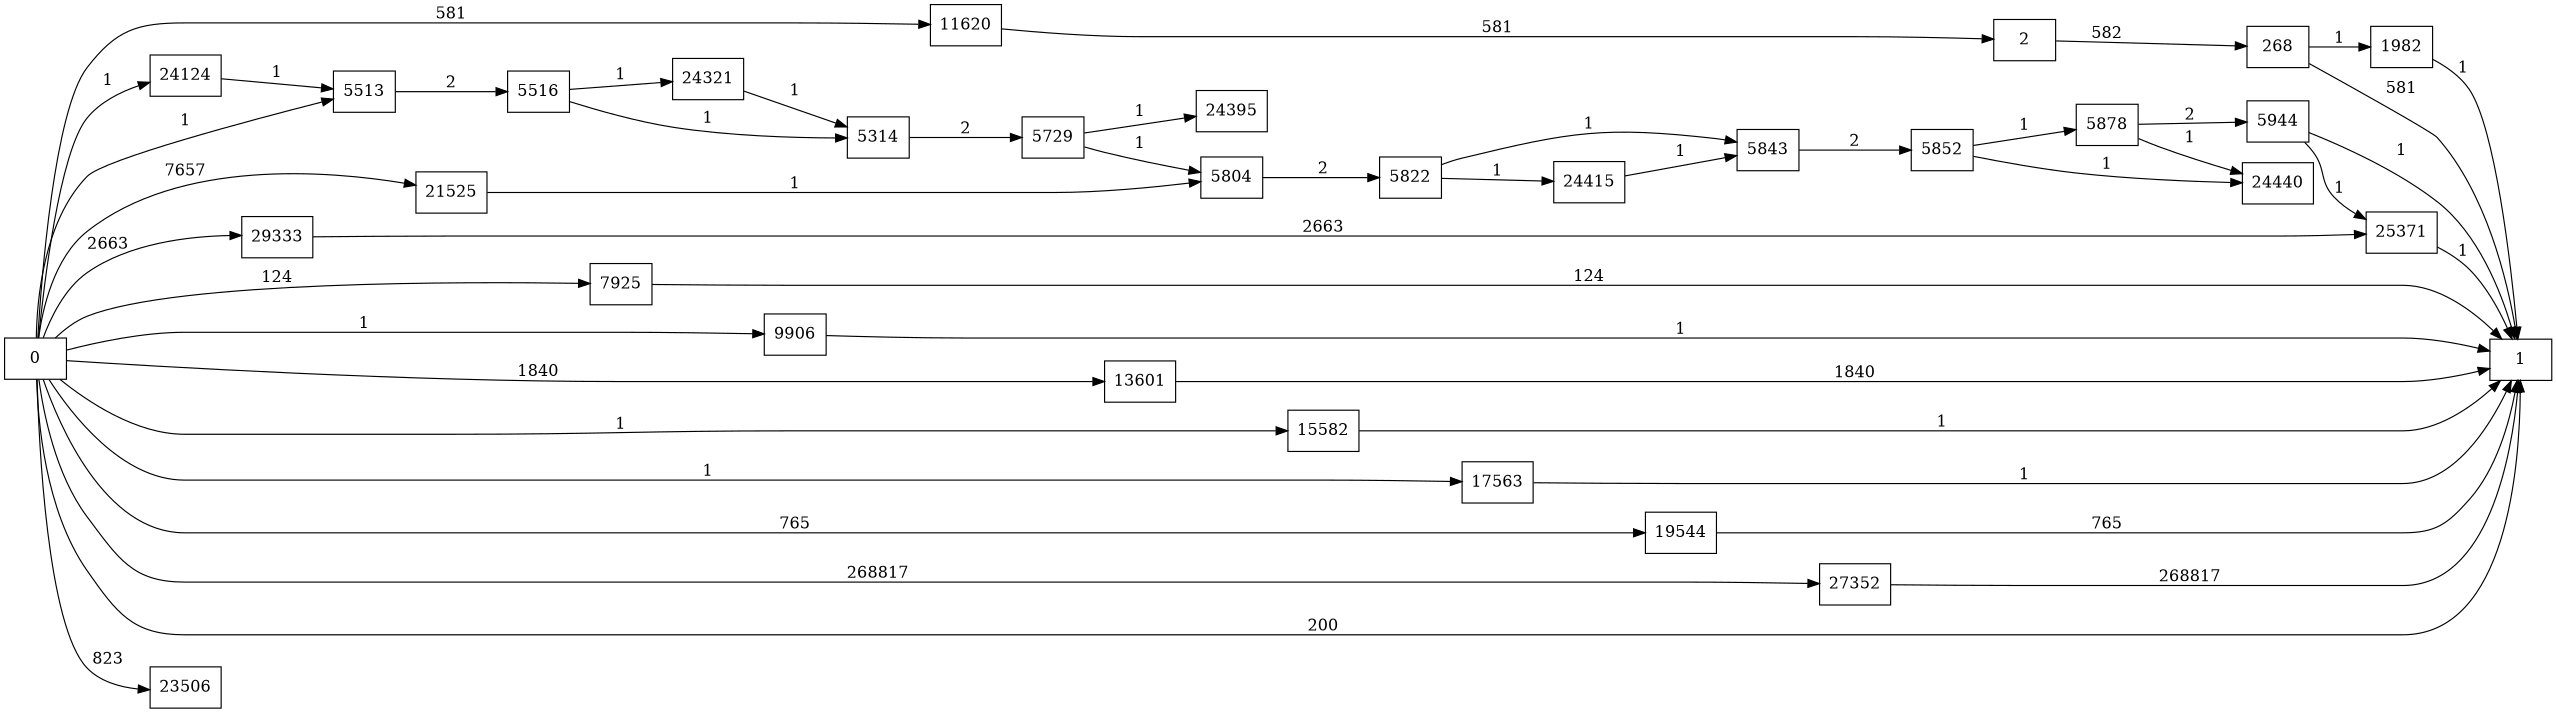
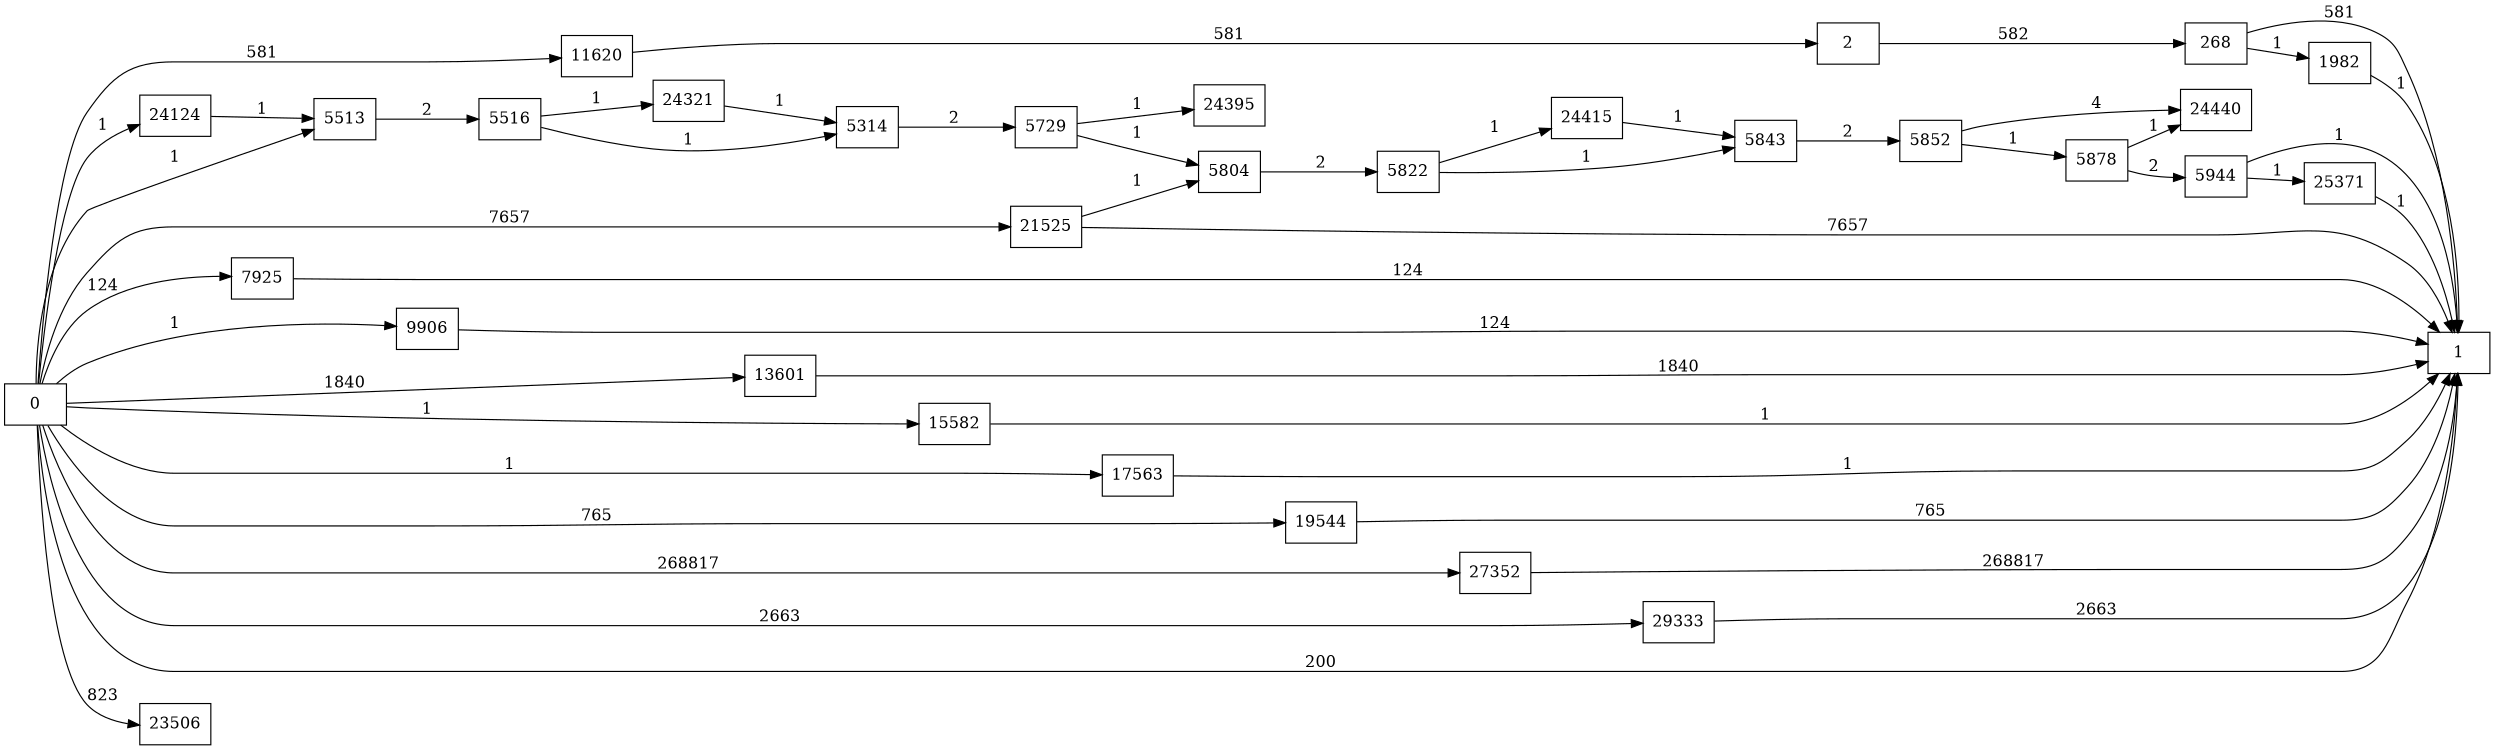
edge "5852" -> "24440": label "1" -> "4"
edge "21525" -> "1": added, label "7657"
edge "29333" -> "25371": now "29333" -> "1"
edge "9906" -> "1": label "1" -> "124"
